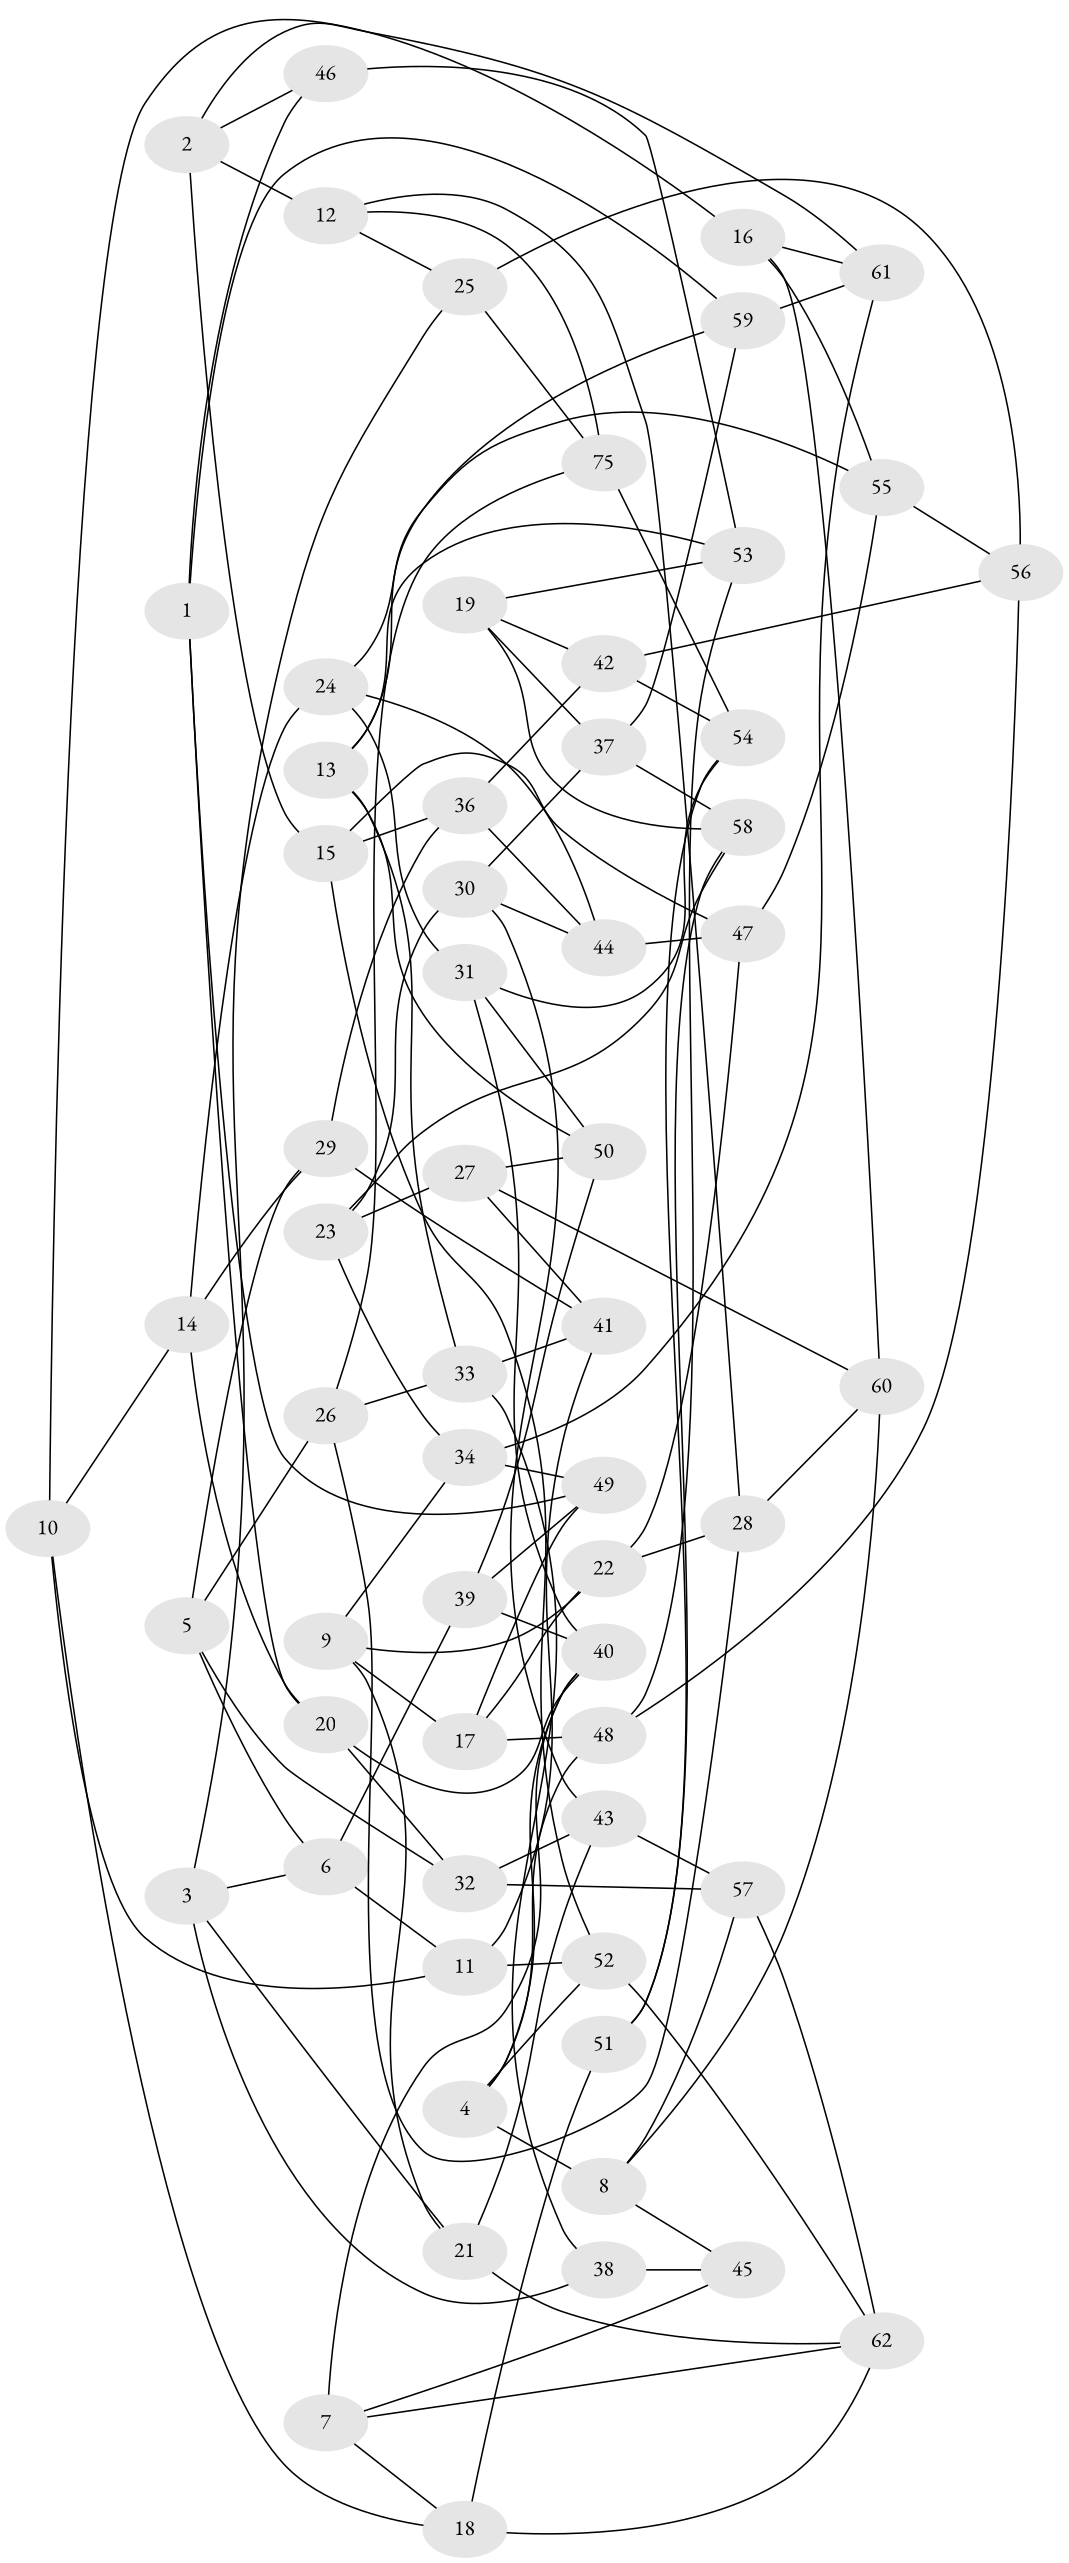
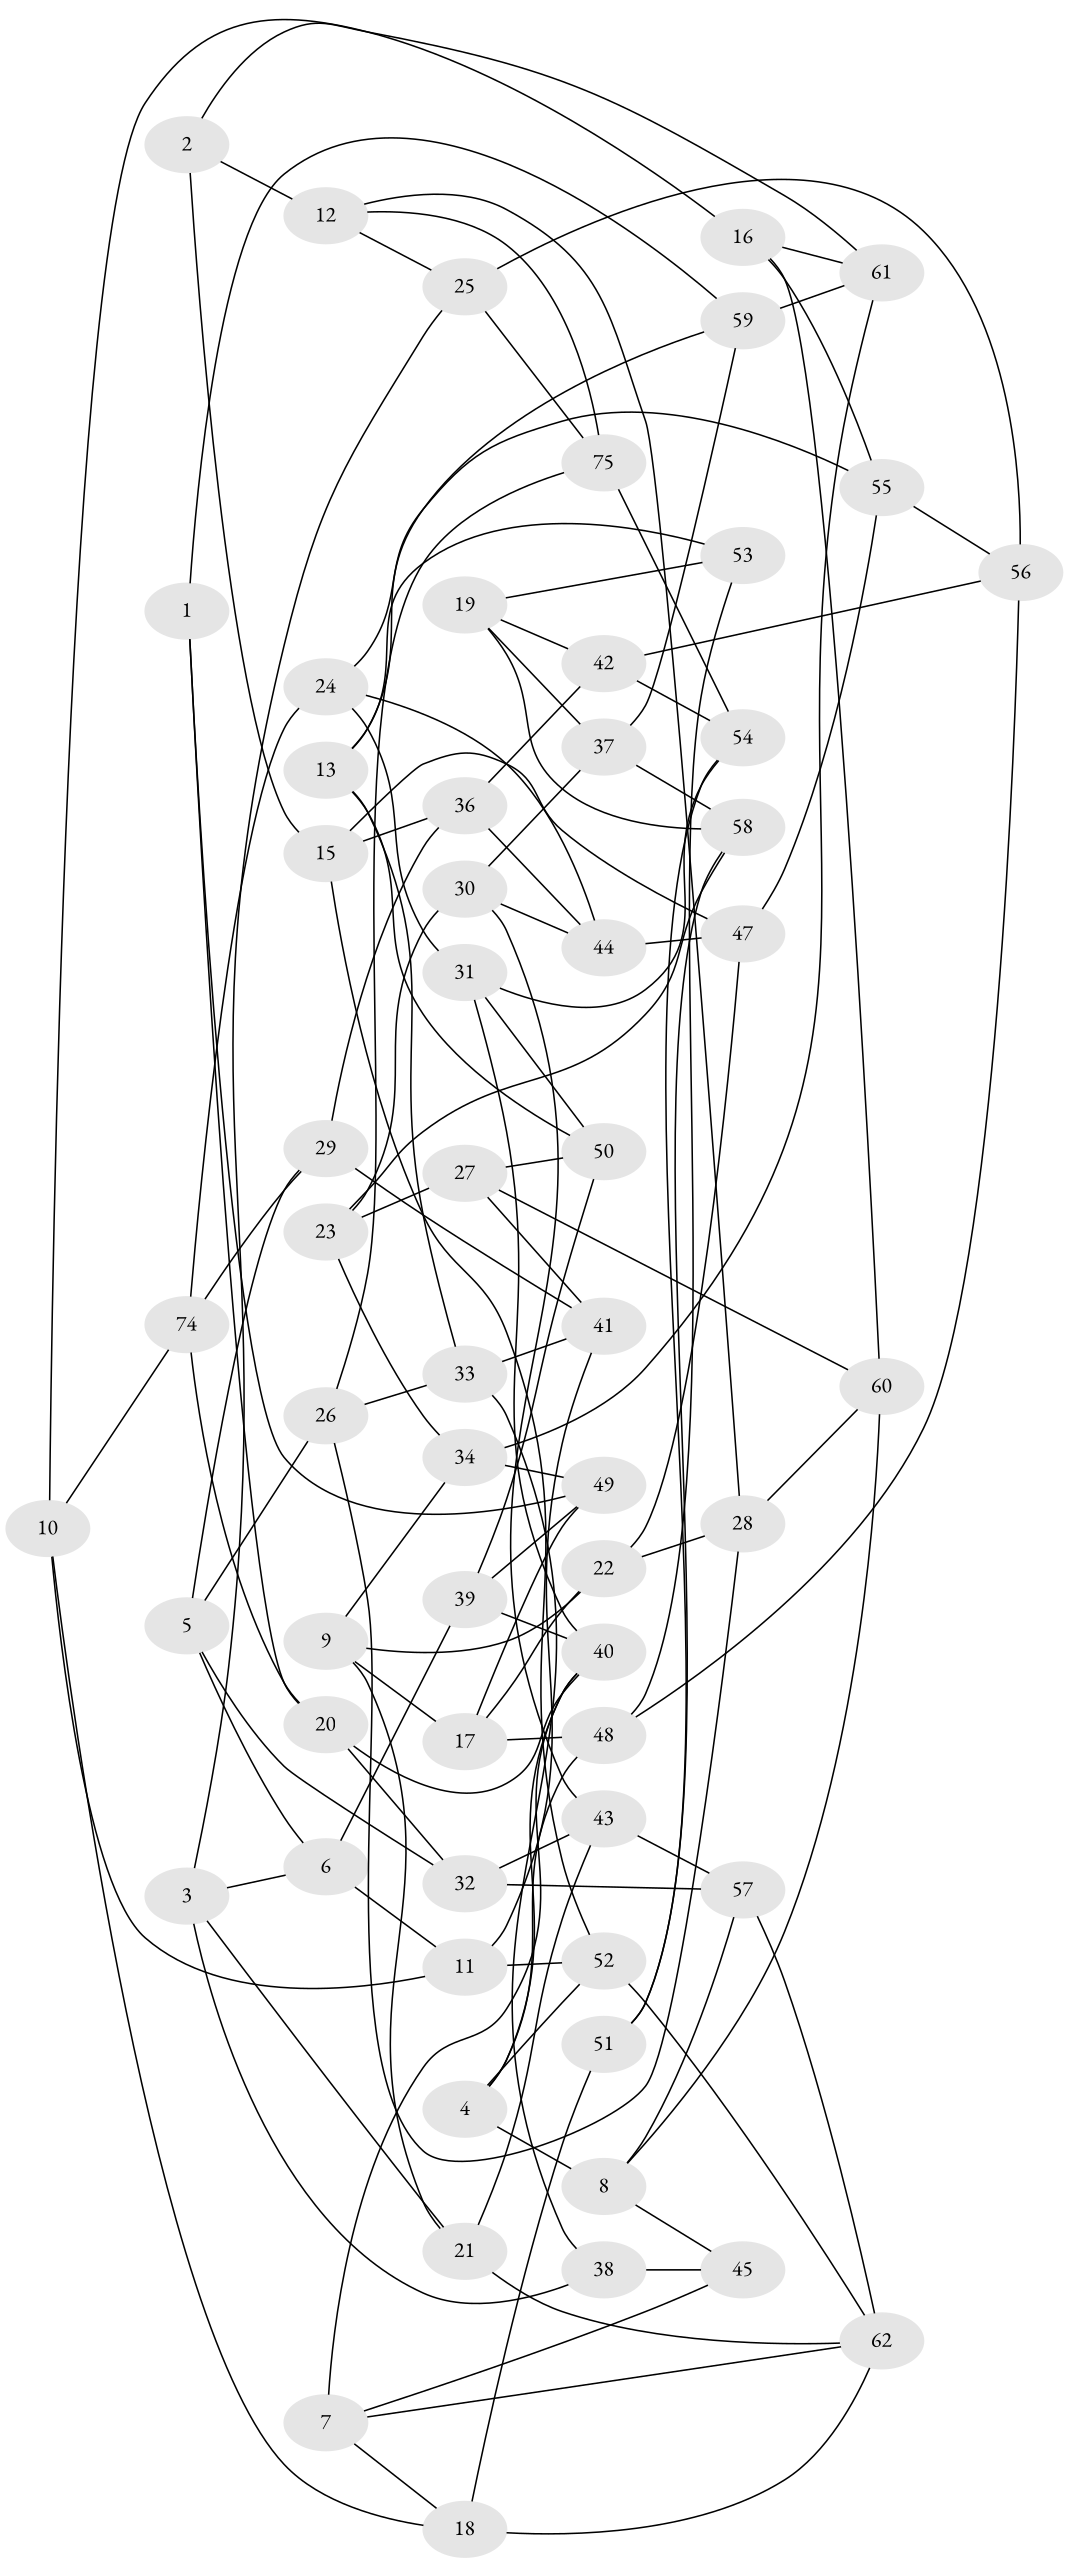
node "46": removed
node "14": label "14" -> "74"
